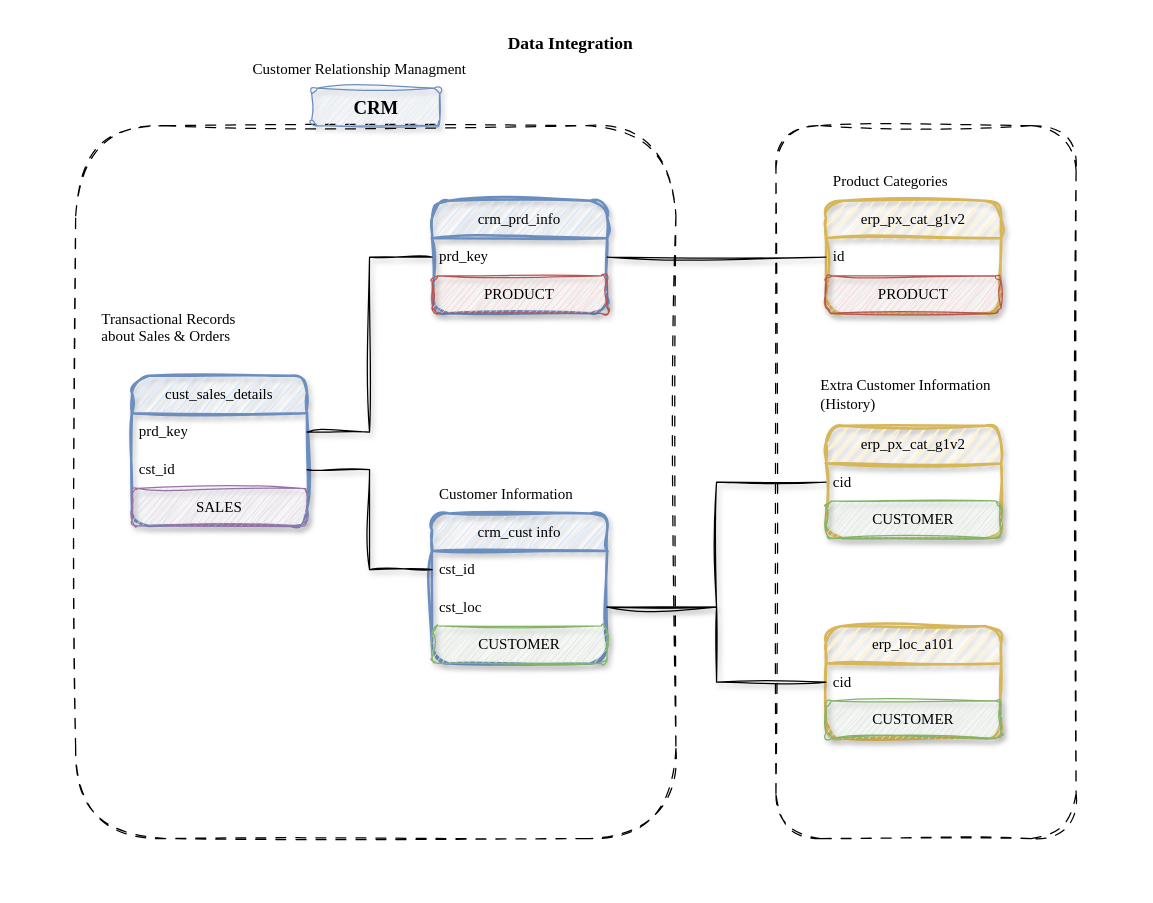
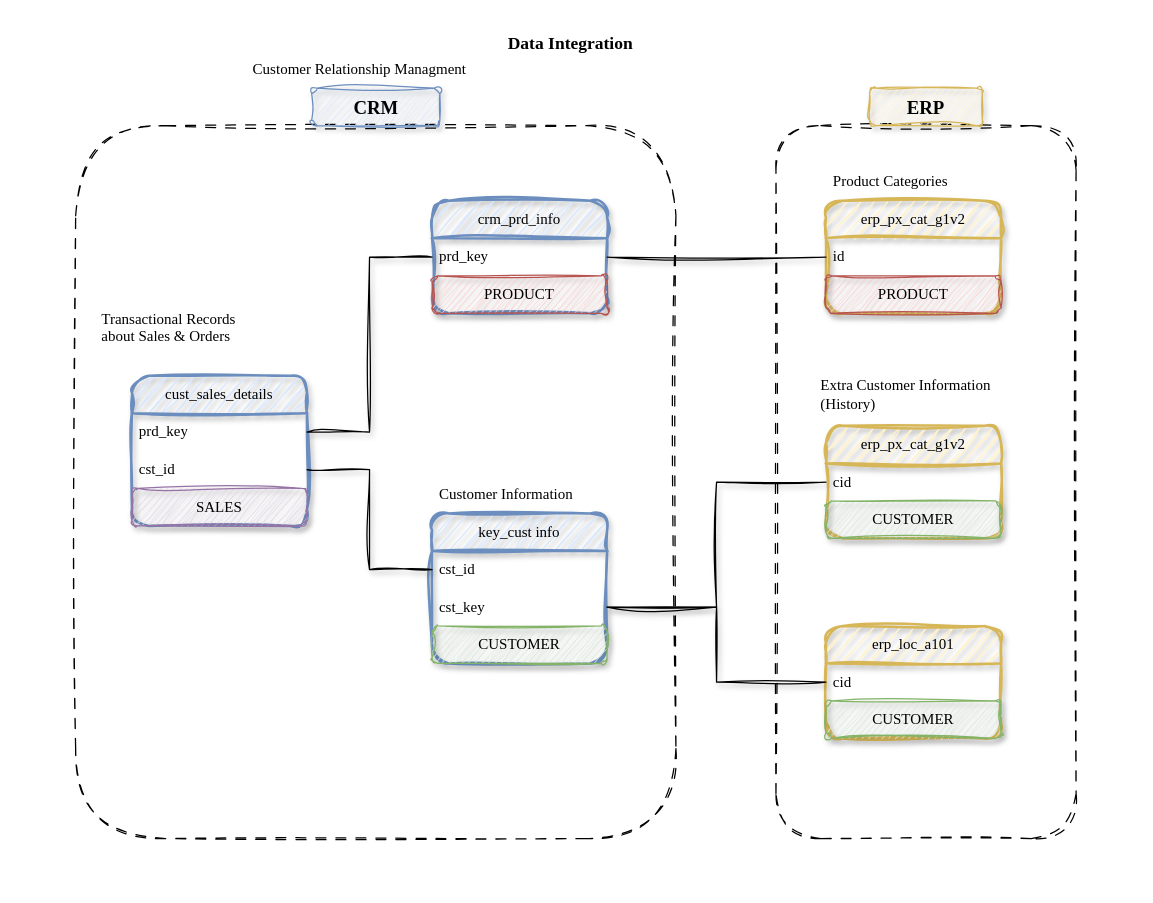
node "ERP": added
node "crm_cust info": label "crm_cust info" -> "key_cust info"
node "cst_loc": label "cst_loc" -> "cst_key"
